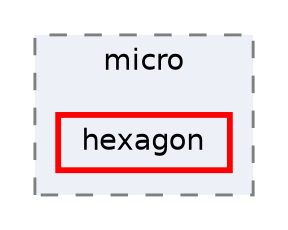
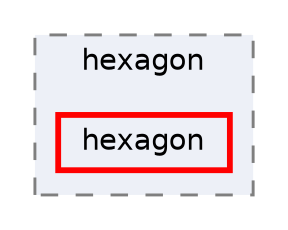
cluster "micro": label "micro" -> "hexagon"
